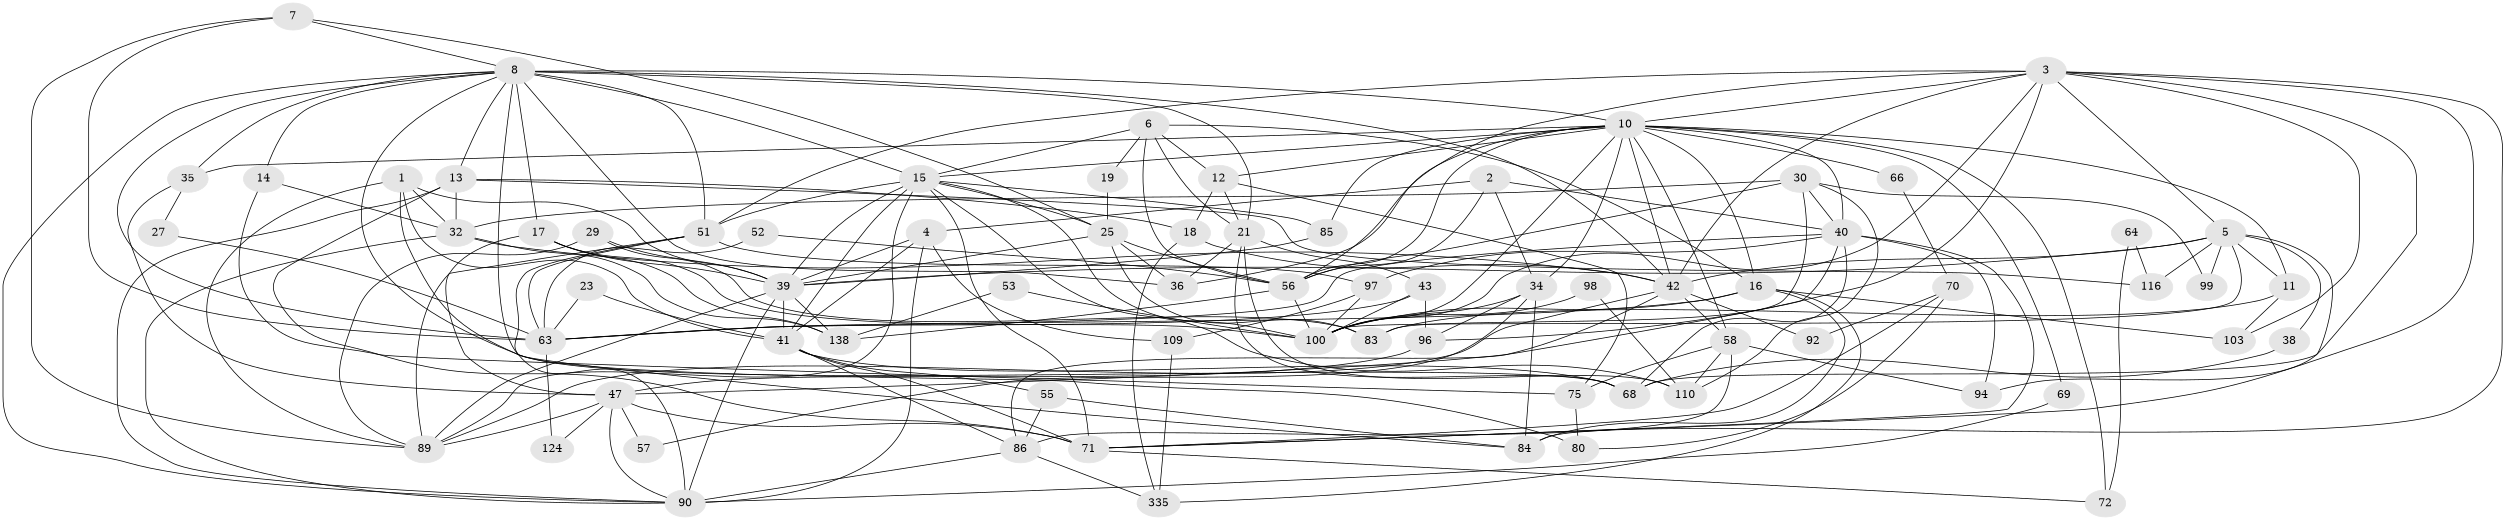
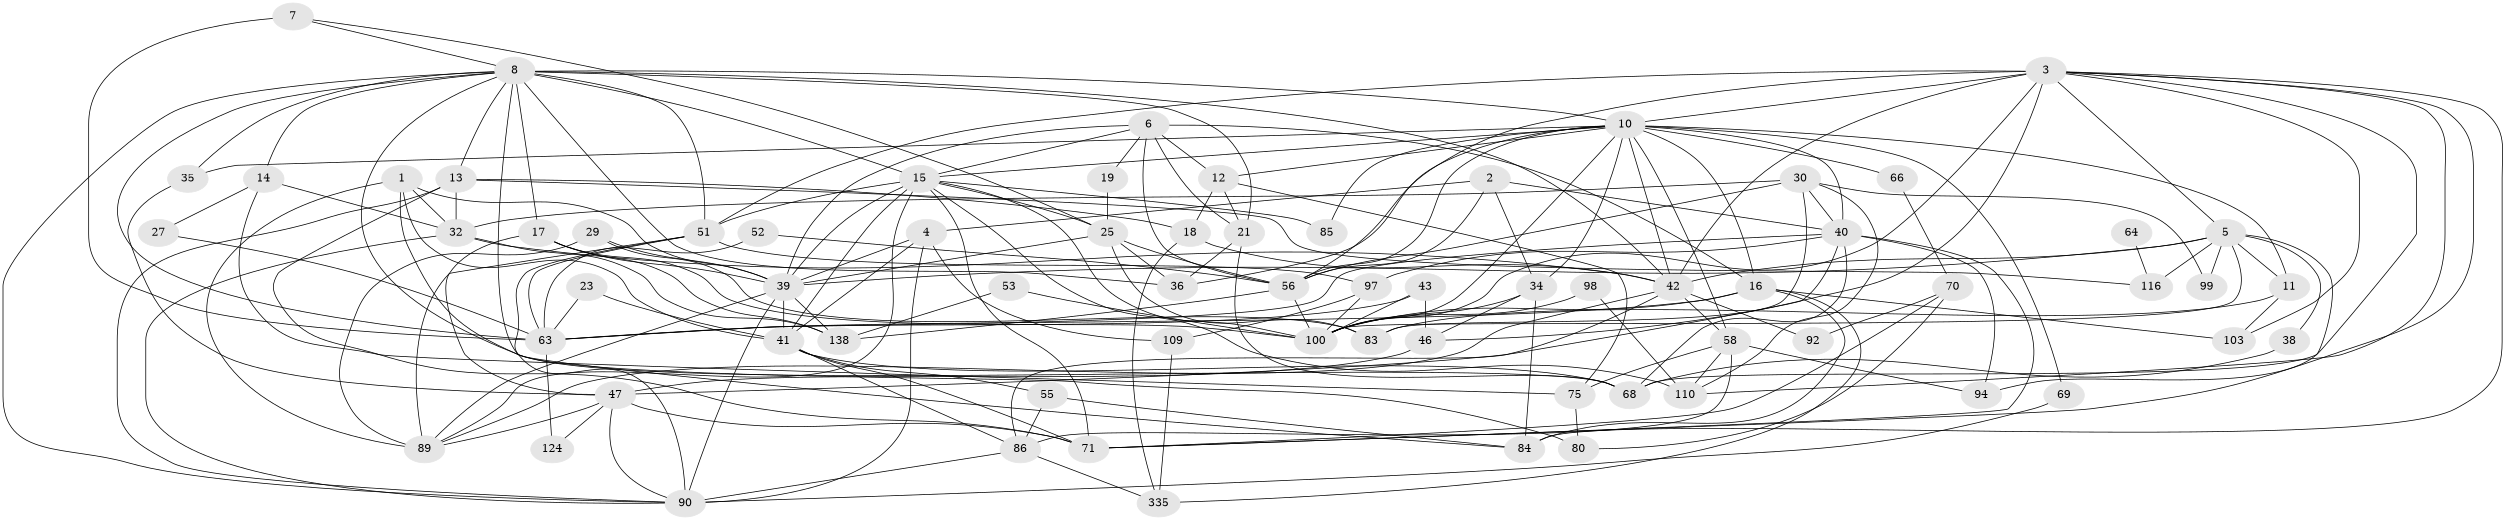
edge "35" -- "27": now "14" -- "27"
edge "21" -- "43": removed
edge "85" -- "39": now "6" -- "39"
edge "7" -- "89": removed
node "96": label "96" -> "46"
edge "21" -- "110": now "3" -- "110"
node "57": removed
node "72": removed
